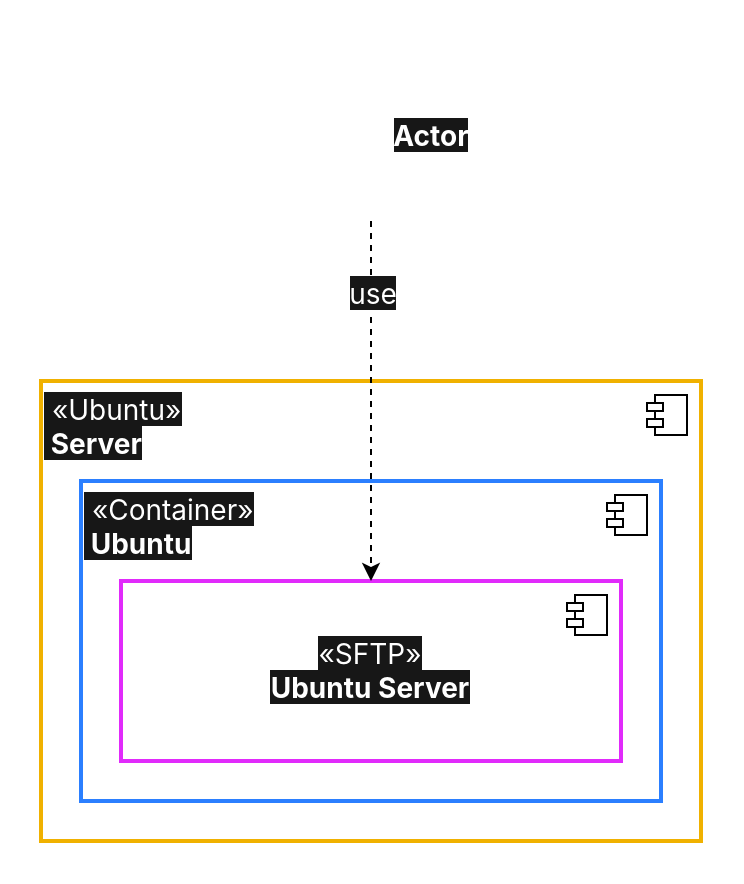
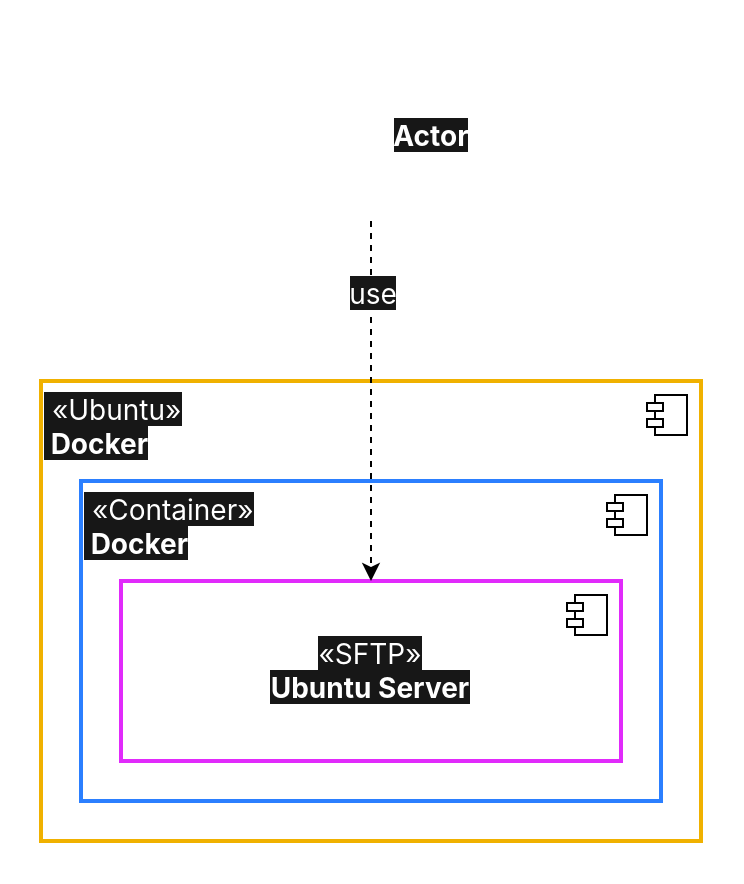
node "«Ubuntu» Server": label "«Ubuntu» Server" -> "«Ubuntu» Docker"
node "«Container» Ubuntu": label "«Container» Ubuntu" -> "«Container» Docker"
